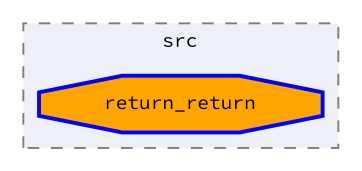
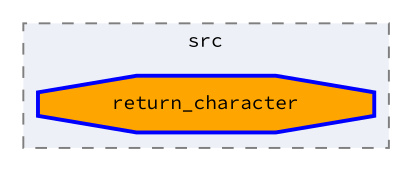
node "return_return": label "return_return" -> "return_character"
